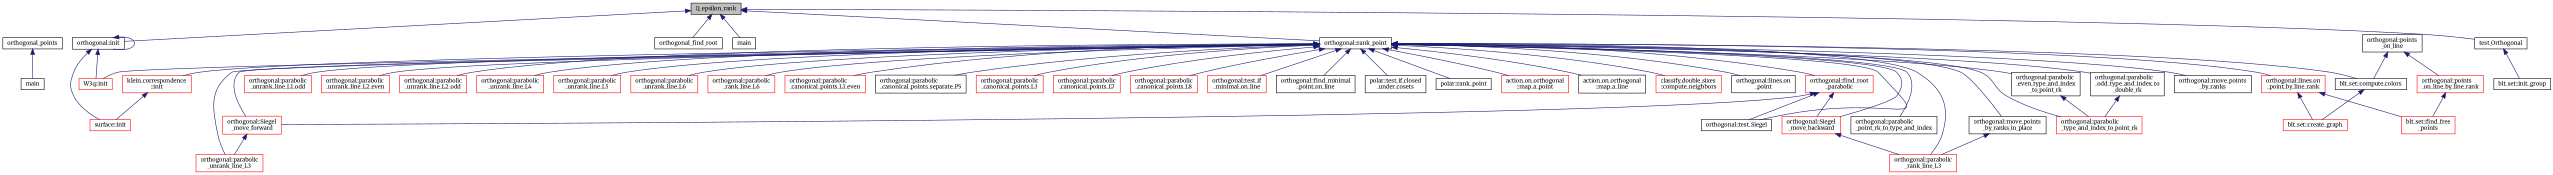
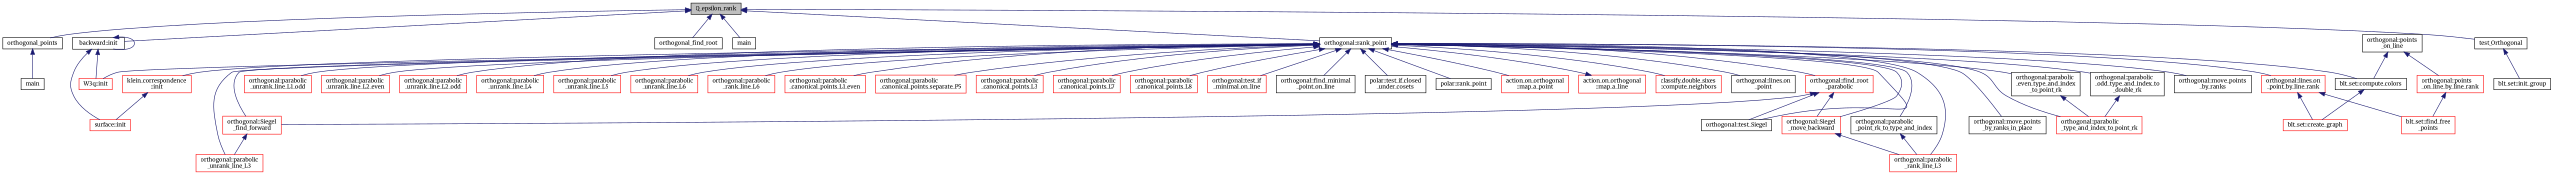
edge "orthogonal_points" -> "Q_epsilon_rank": added
node "orthogonal::init": label "orthogonal::init" -> "backward::init"
edge "action_on_orthogonal ::map_a_line" -> "orthogonal::rank_point": reversed
node "orthogonal::parabolic _canonical_points_separate_P5": color black -> red
node "action_on_orthogonal ::map_a_line": color black -> red
node "orthogonal::Siegel _move_forward": label "orthogonal::Siegel _move_forward" -> "orthogonal::Siegel _find_forward"
edge "orthogonal::parabolic _rank_line_L3" -> "orthogonal::move_points _by_ranks_in_place": now "orthogonal::parabolic _rank_line_L3" -> "orthogonal::parabolic _point_rk_to_type_and_index"
